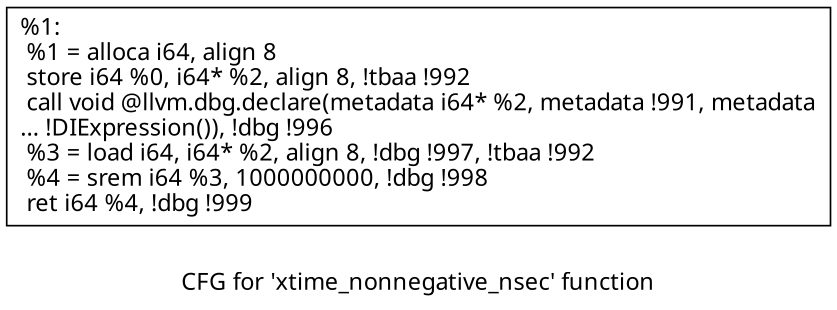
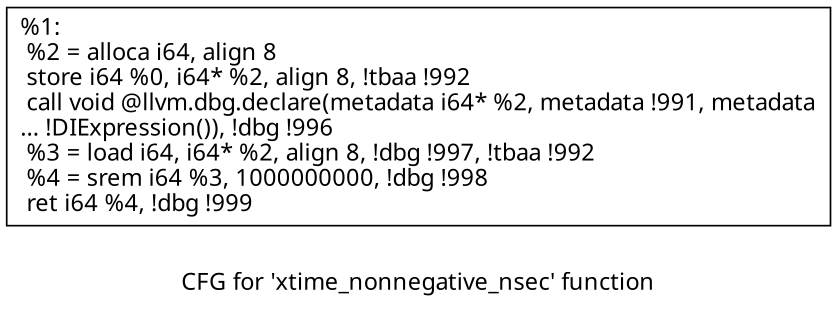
node "%1:": text "%1 = alloca i64, align 8" -> "%2 = alloca i64, align 8"
